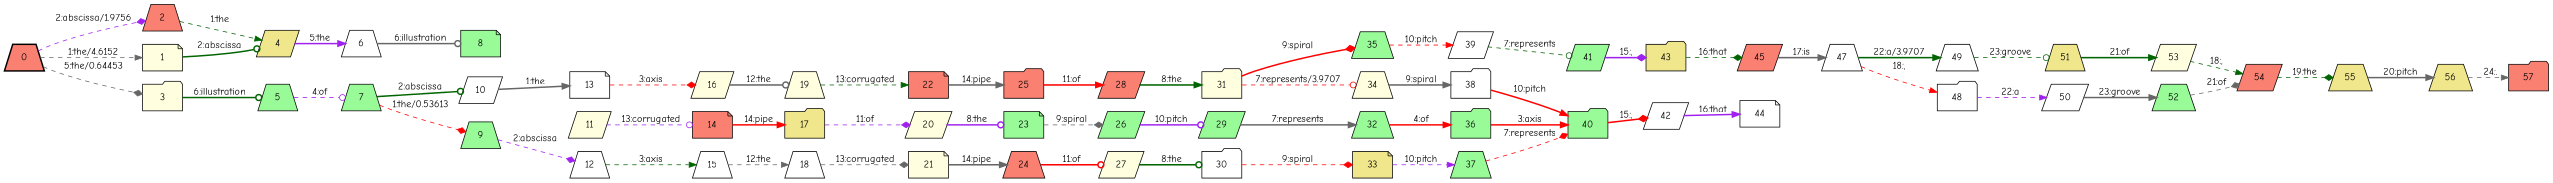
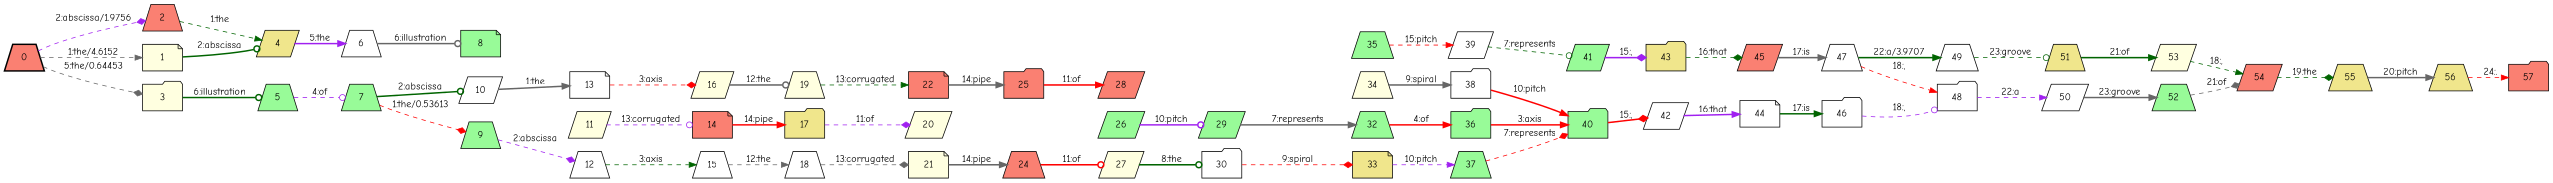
edge "35" -> "39": label "10:pitch" -> "15:pitch"
edge "56" -> "57": color gray40 -> red
node "31": removed
node "46": added
node "23": removed
